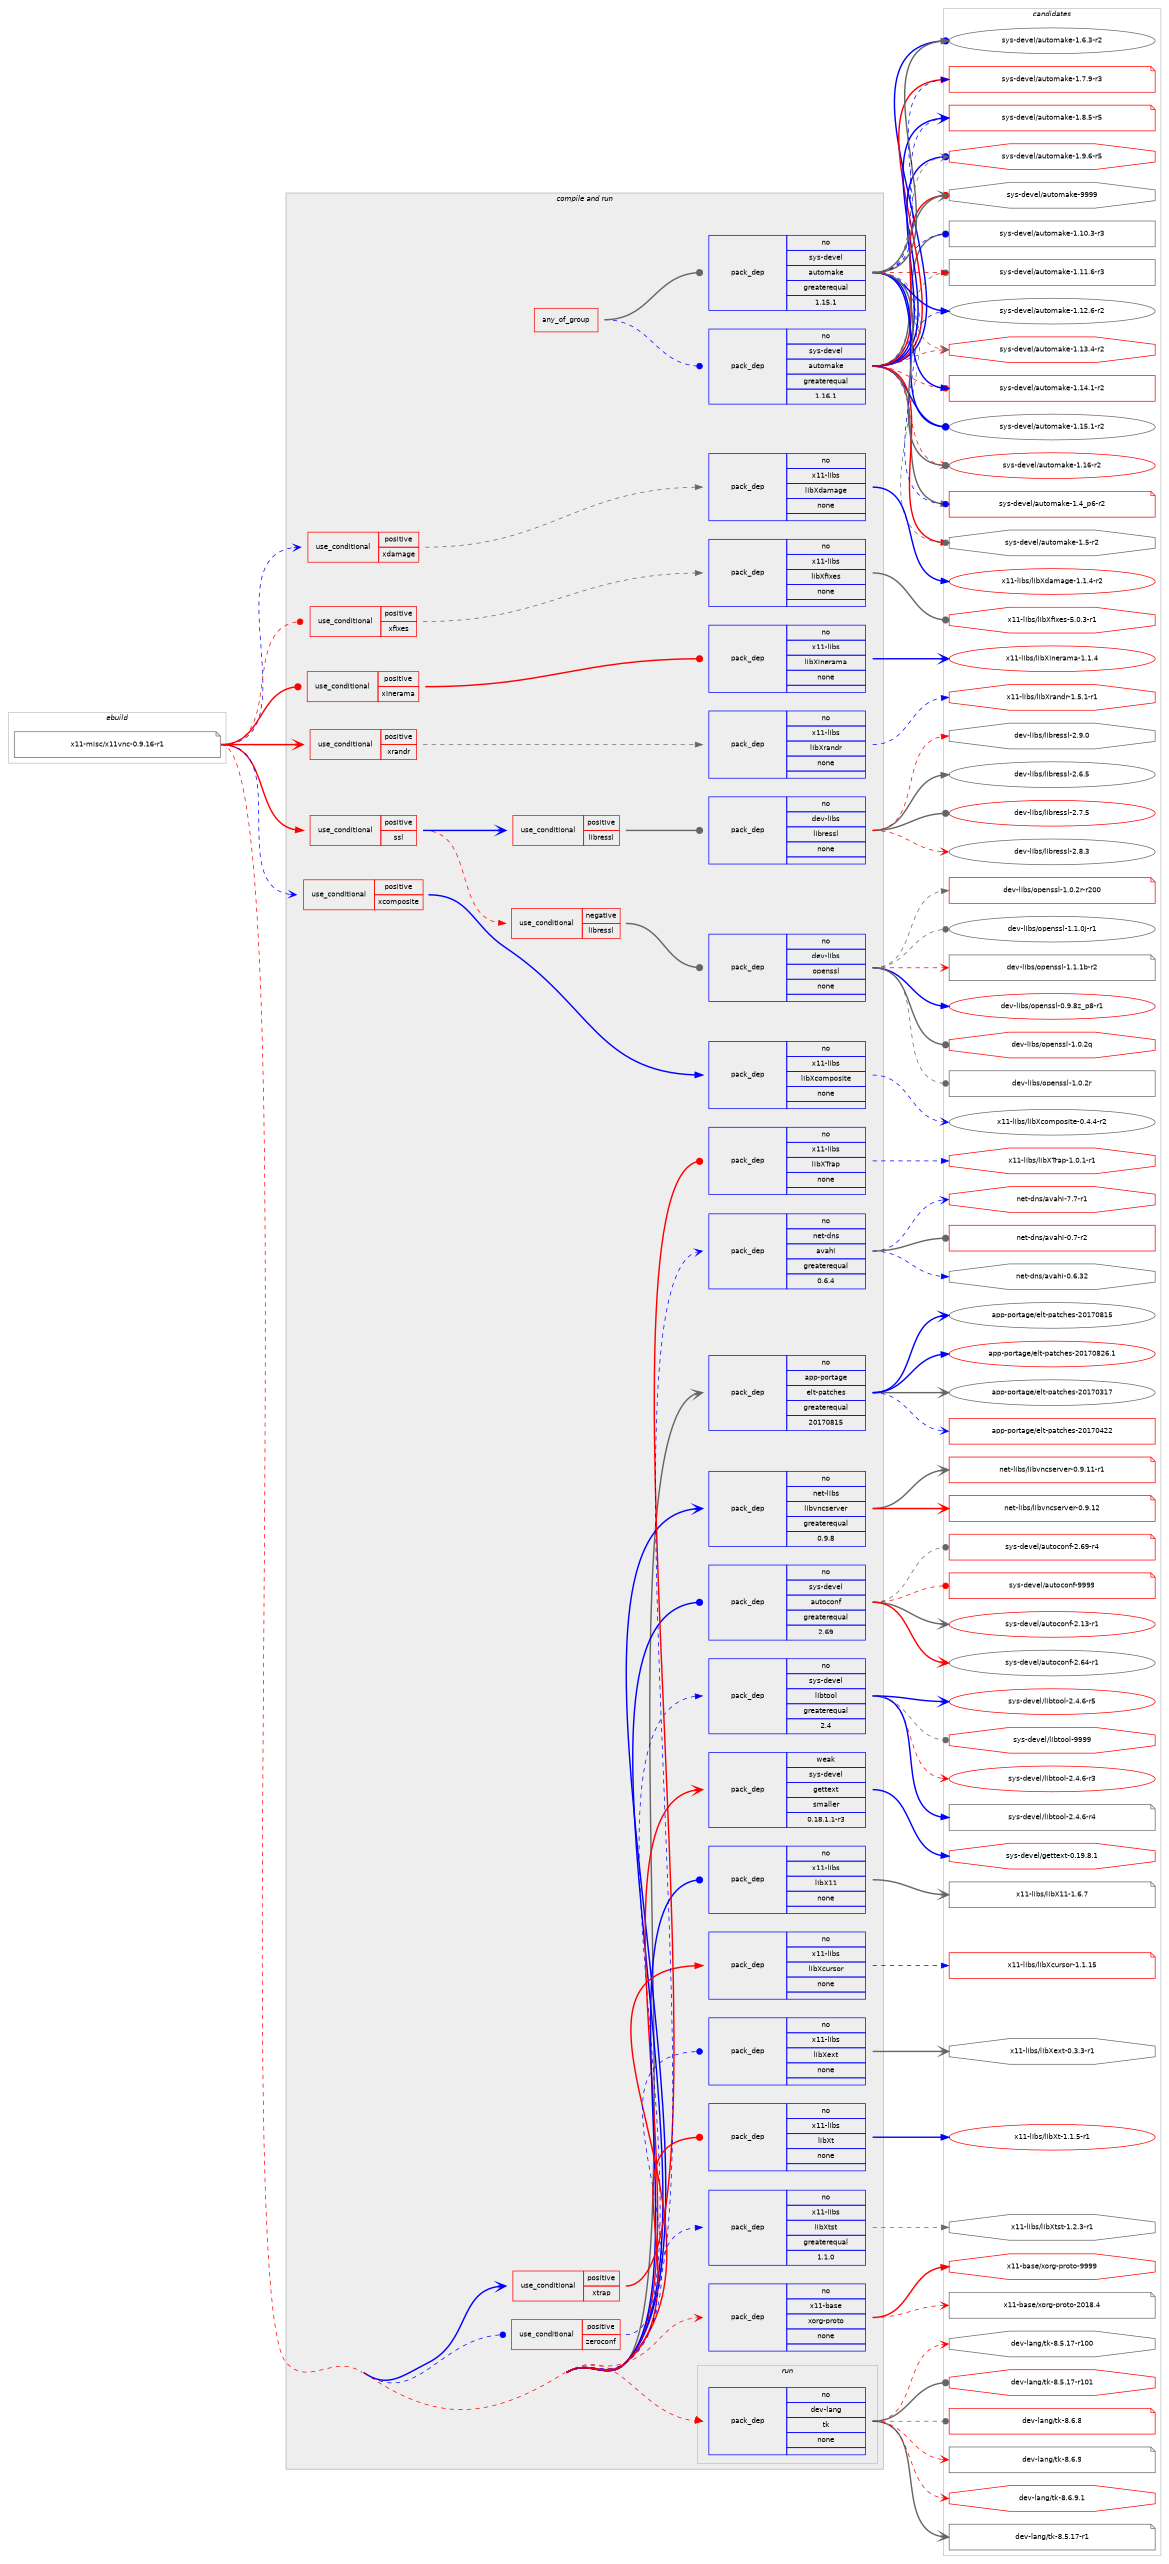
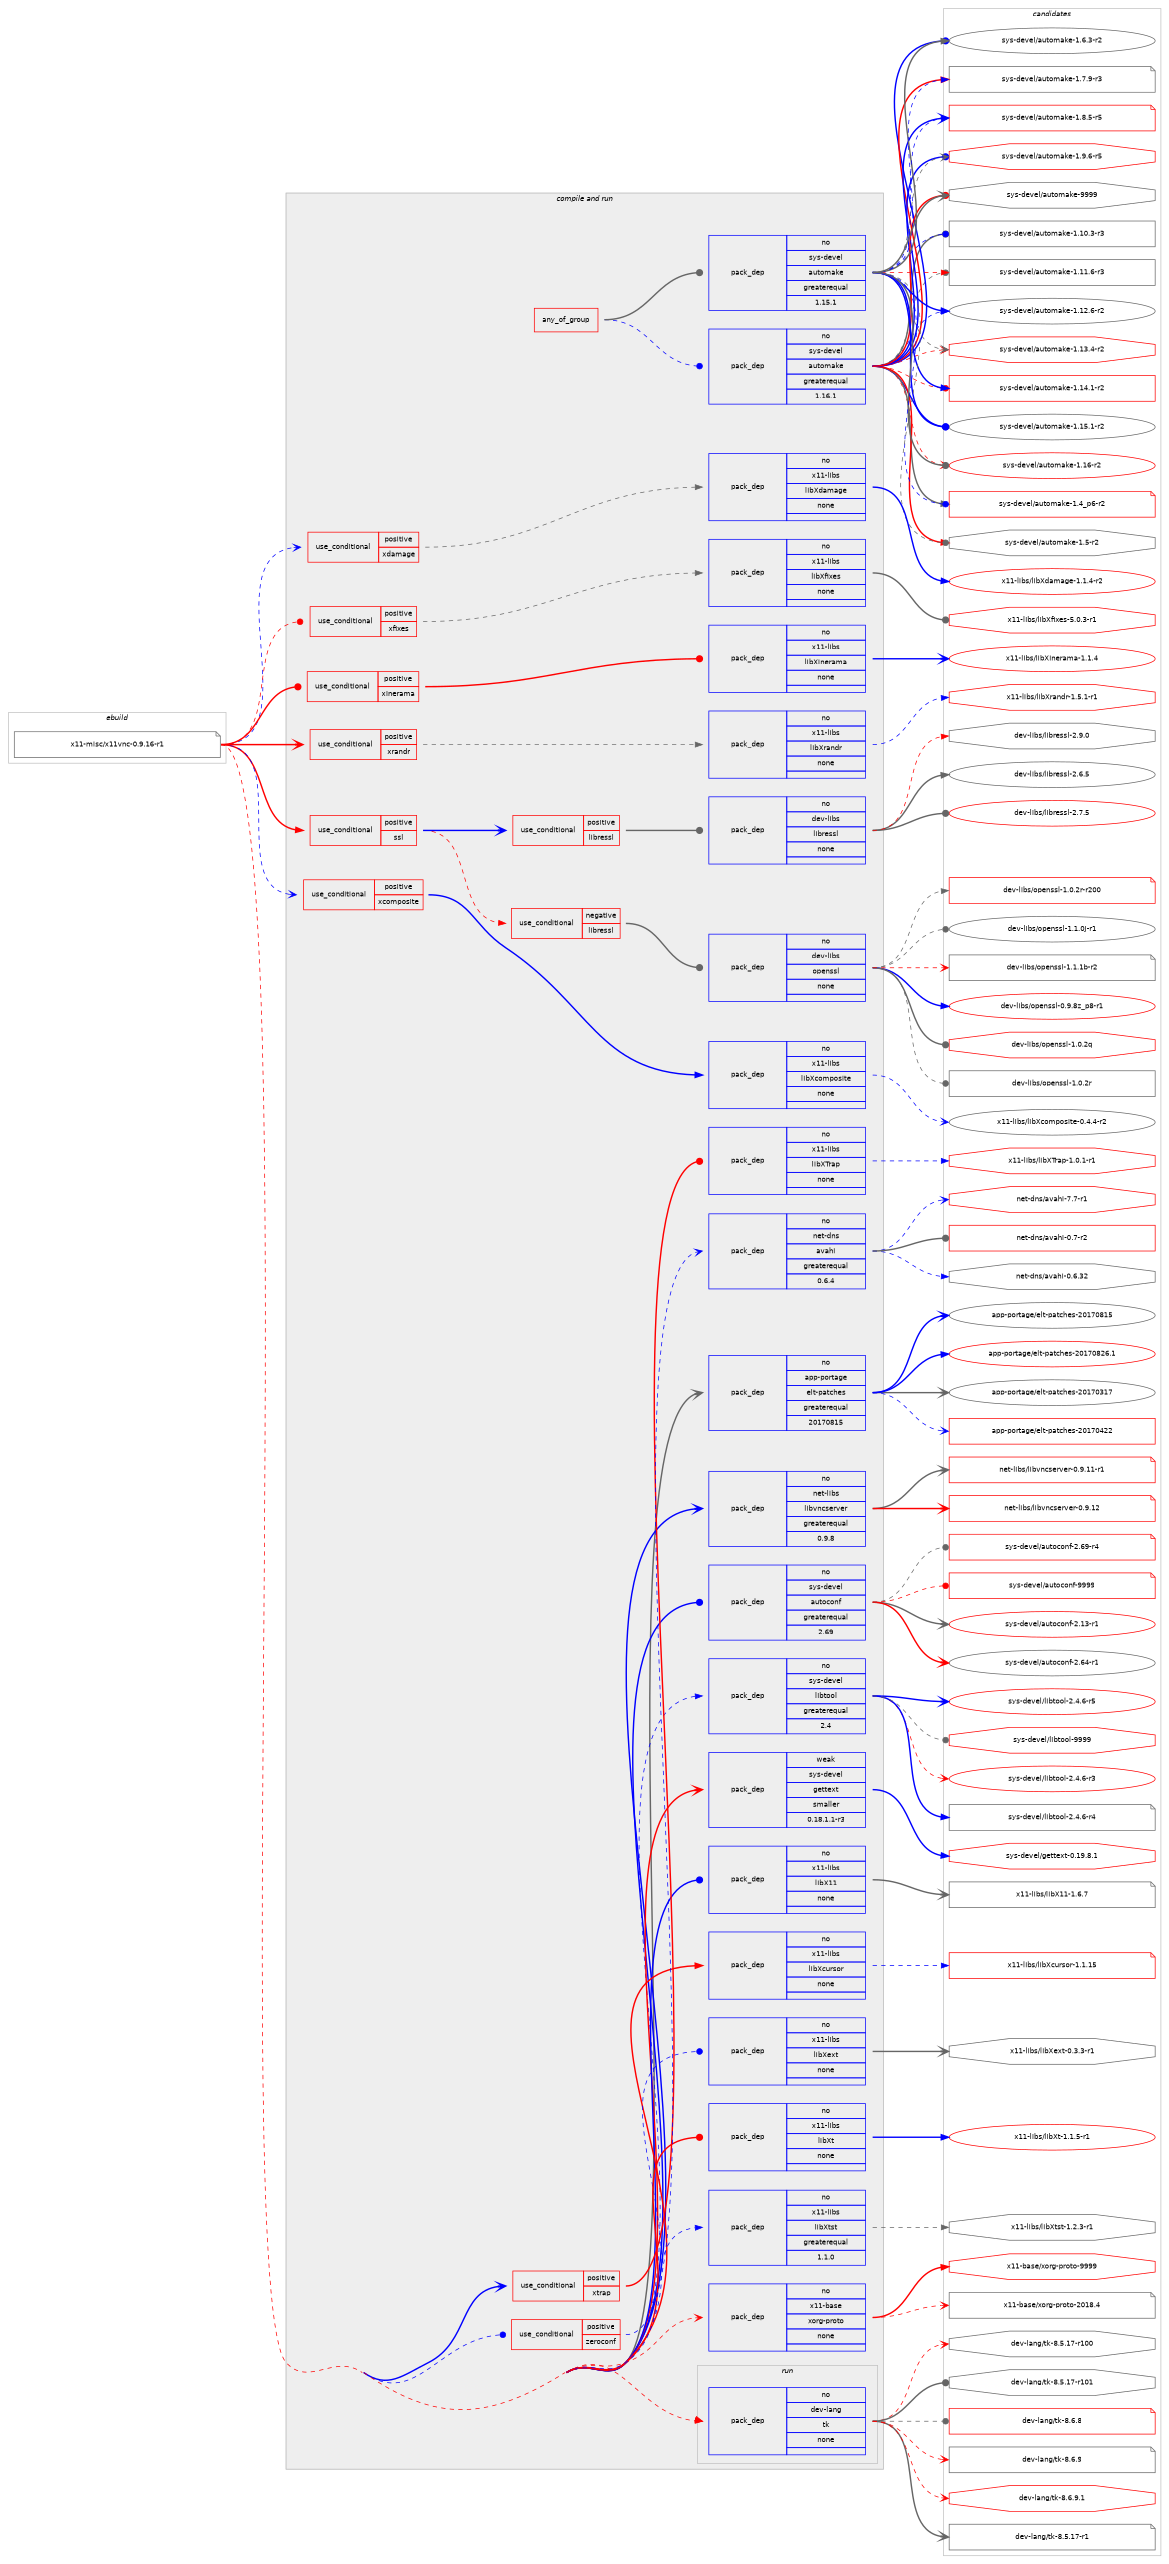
node "sys-devel/automake-1.7.9-r3": color red -> gray40
node "dev-libs/libressl-2.8.3": removed
node "dev-lang/tk-8.5.17-r101": color red -> gray40
